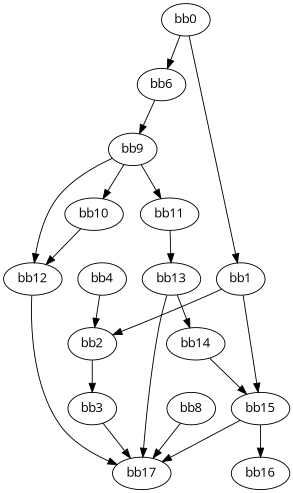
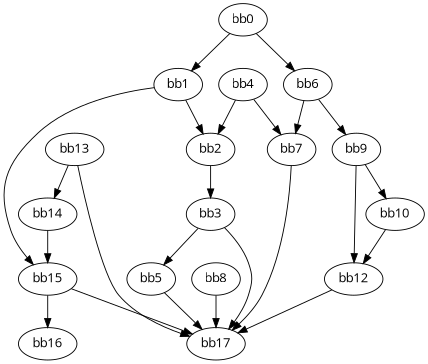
node "bb7": added
node "bb11": removed
node "bb5": added
